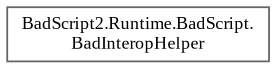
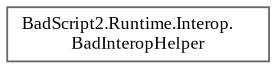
node "BadScript2.Runtime.BadScript. BadInteropHelper": label "BadScript2.Runtime.BadScript. BadInteropHelper" -> "BadScript2.Runtime.Interop. BadInteropHelper"
